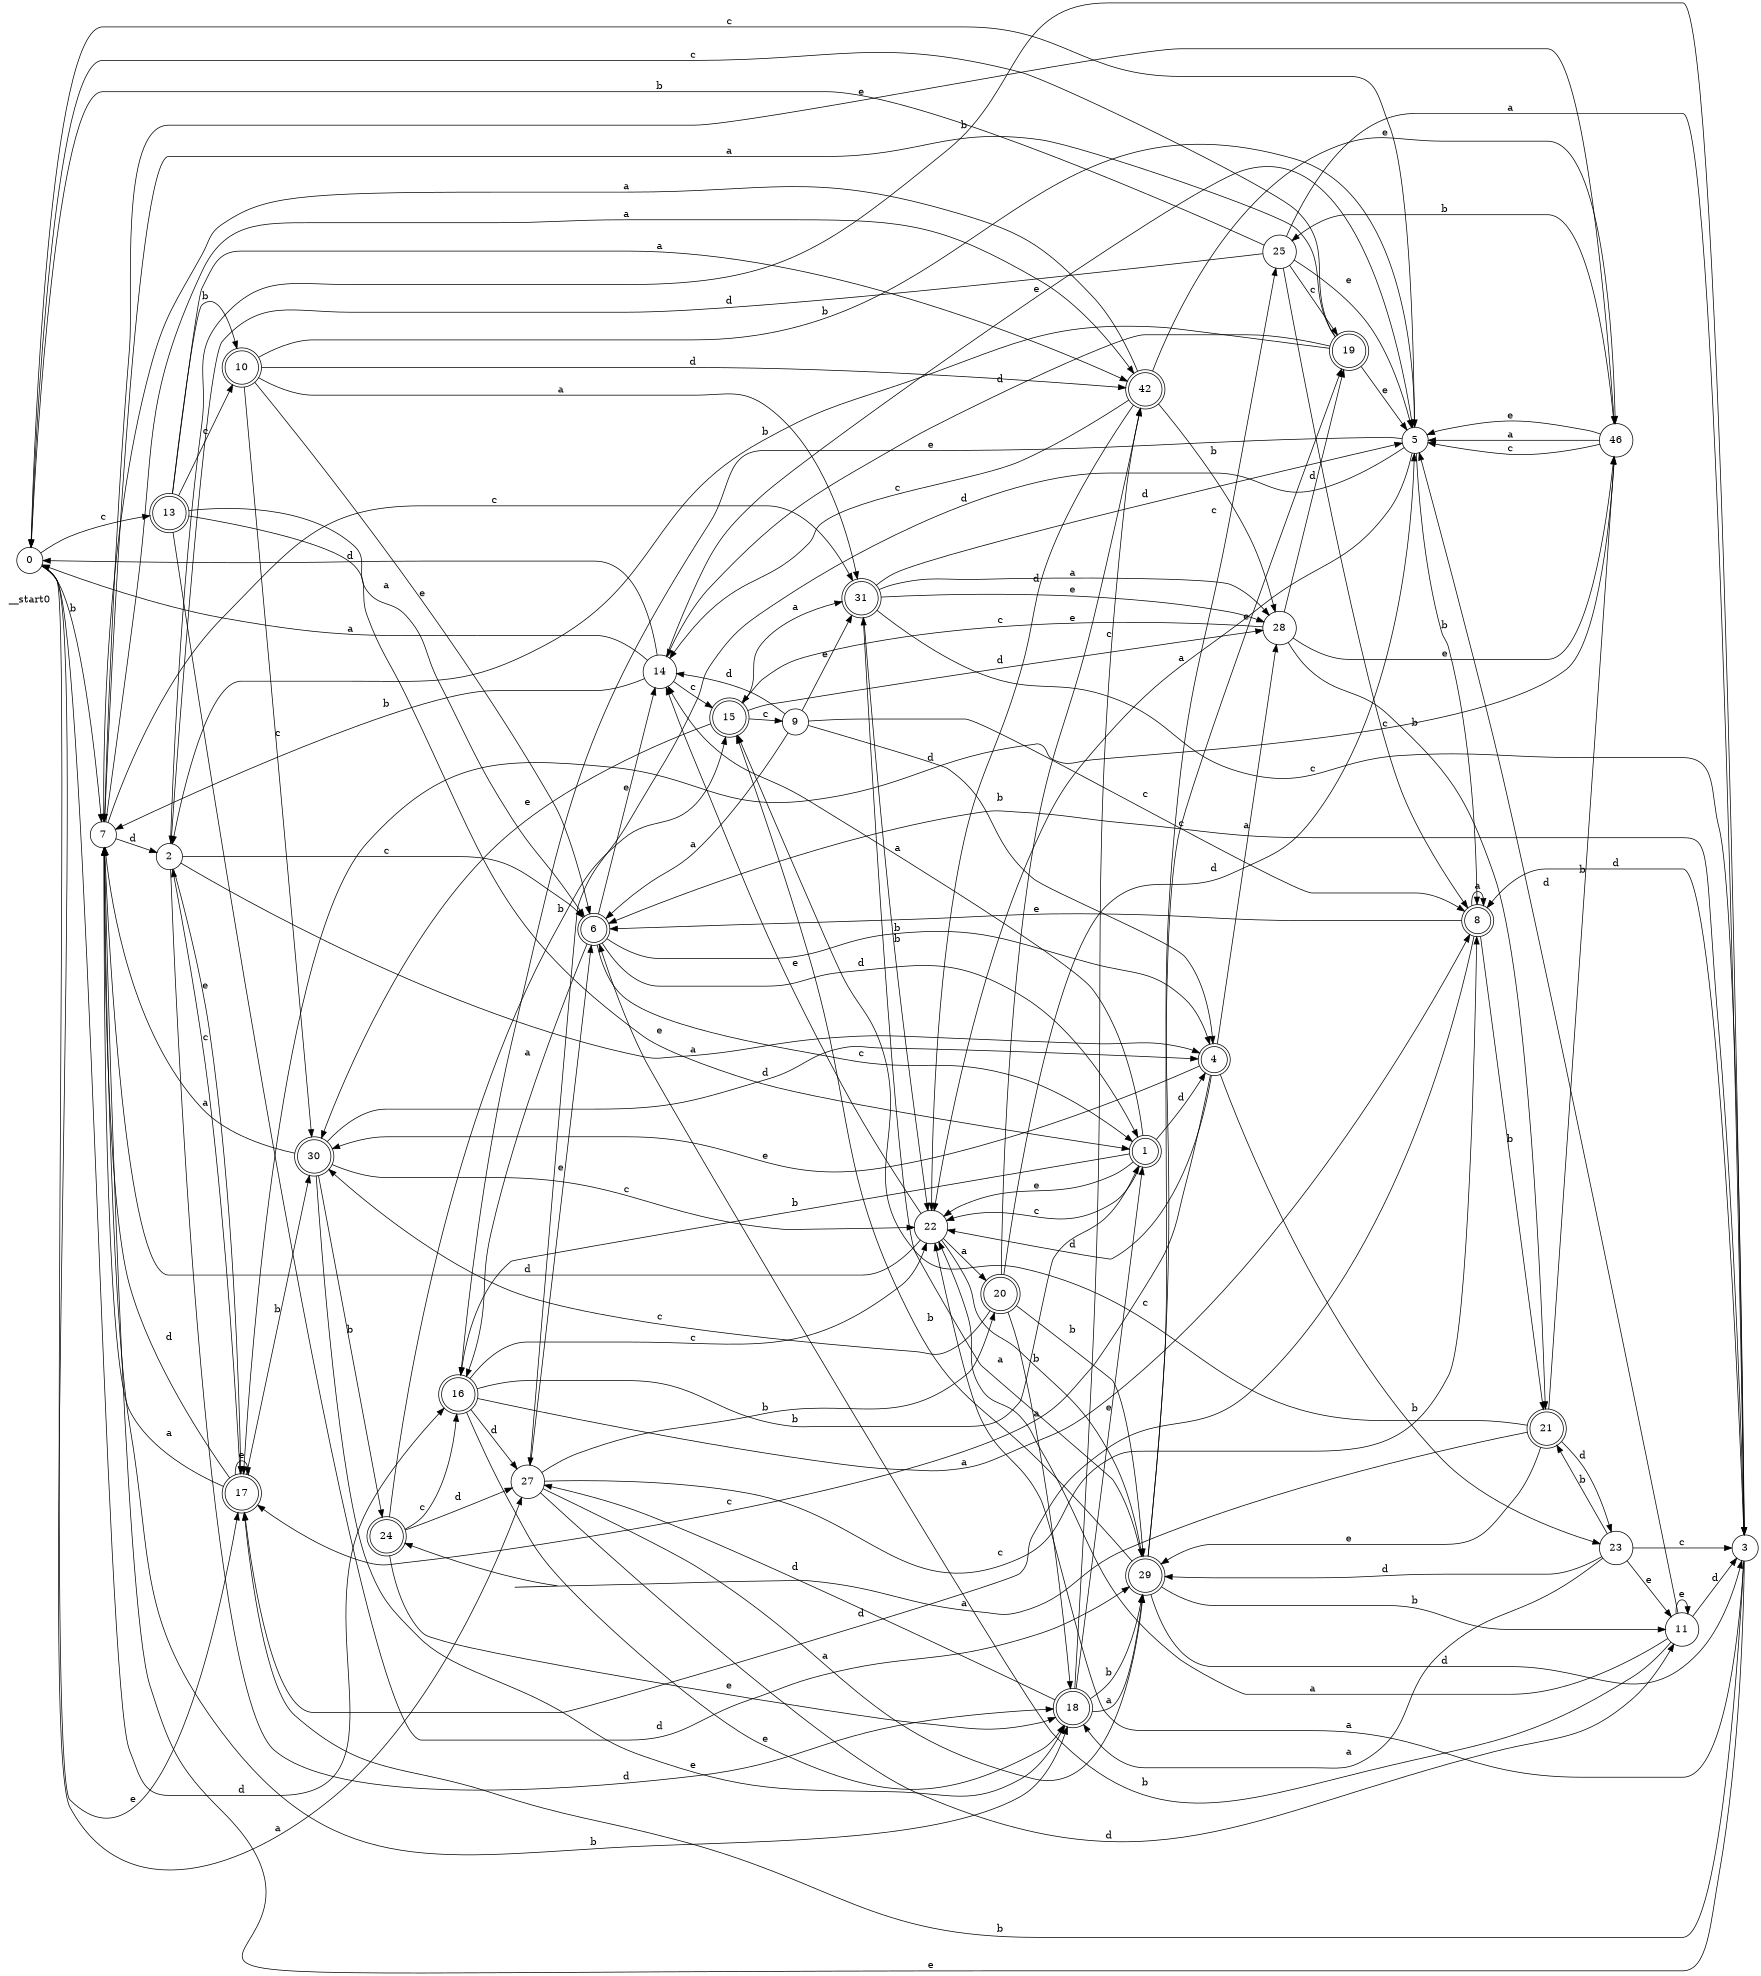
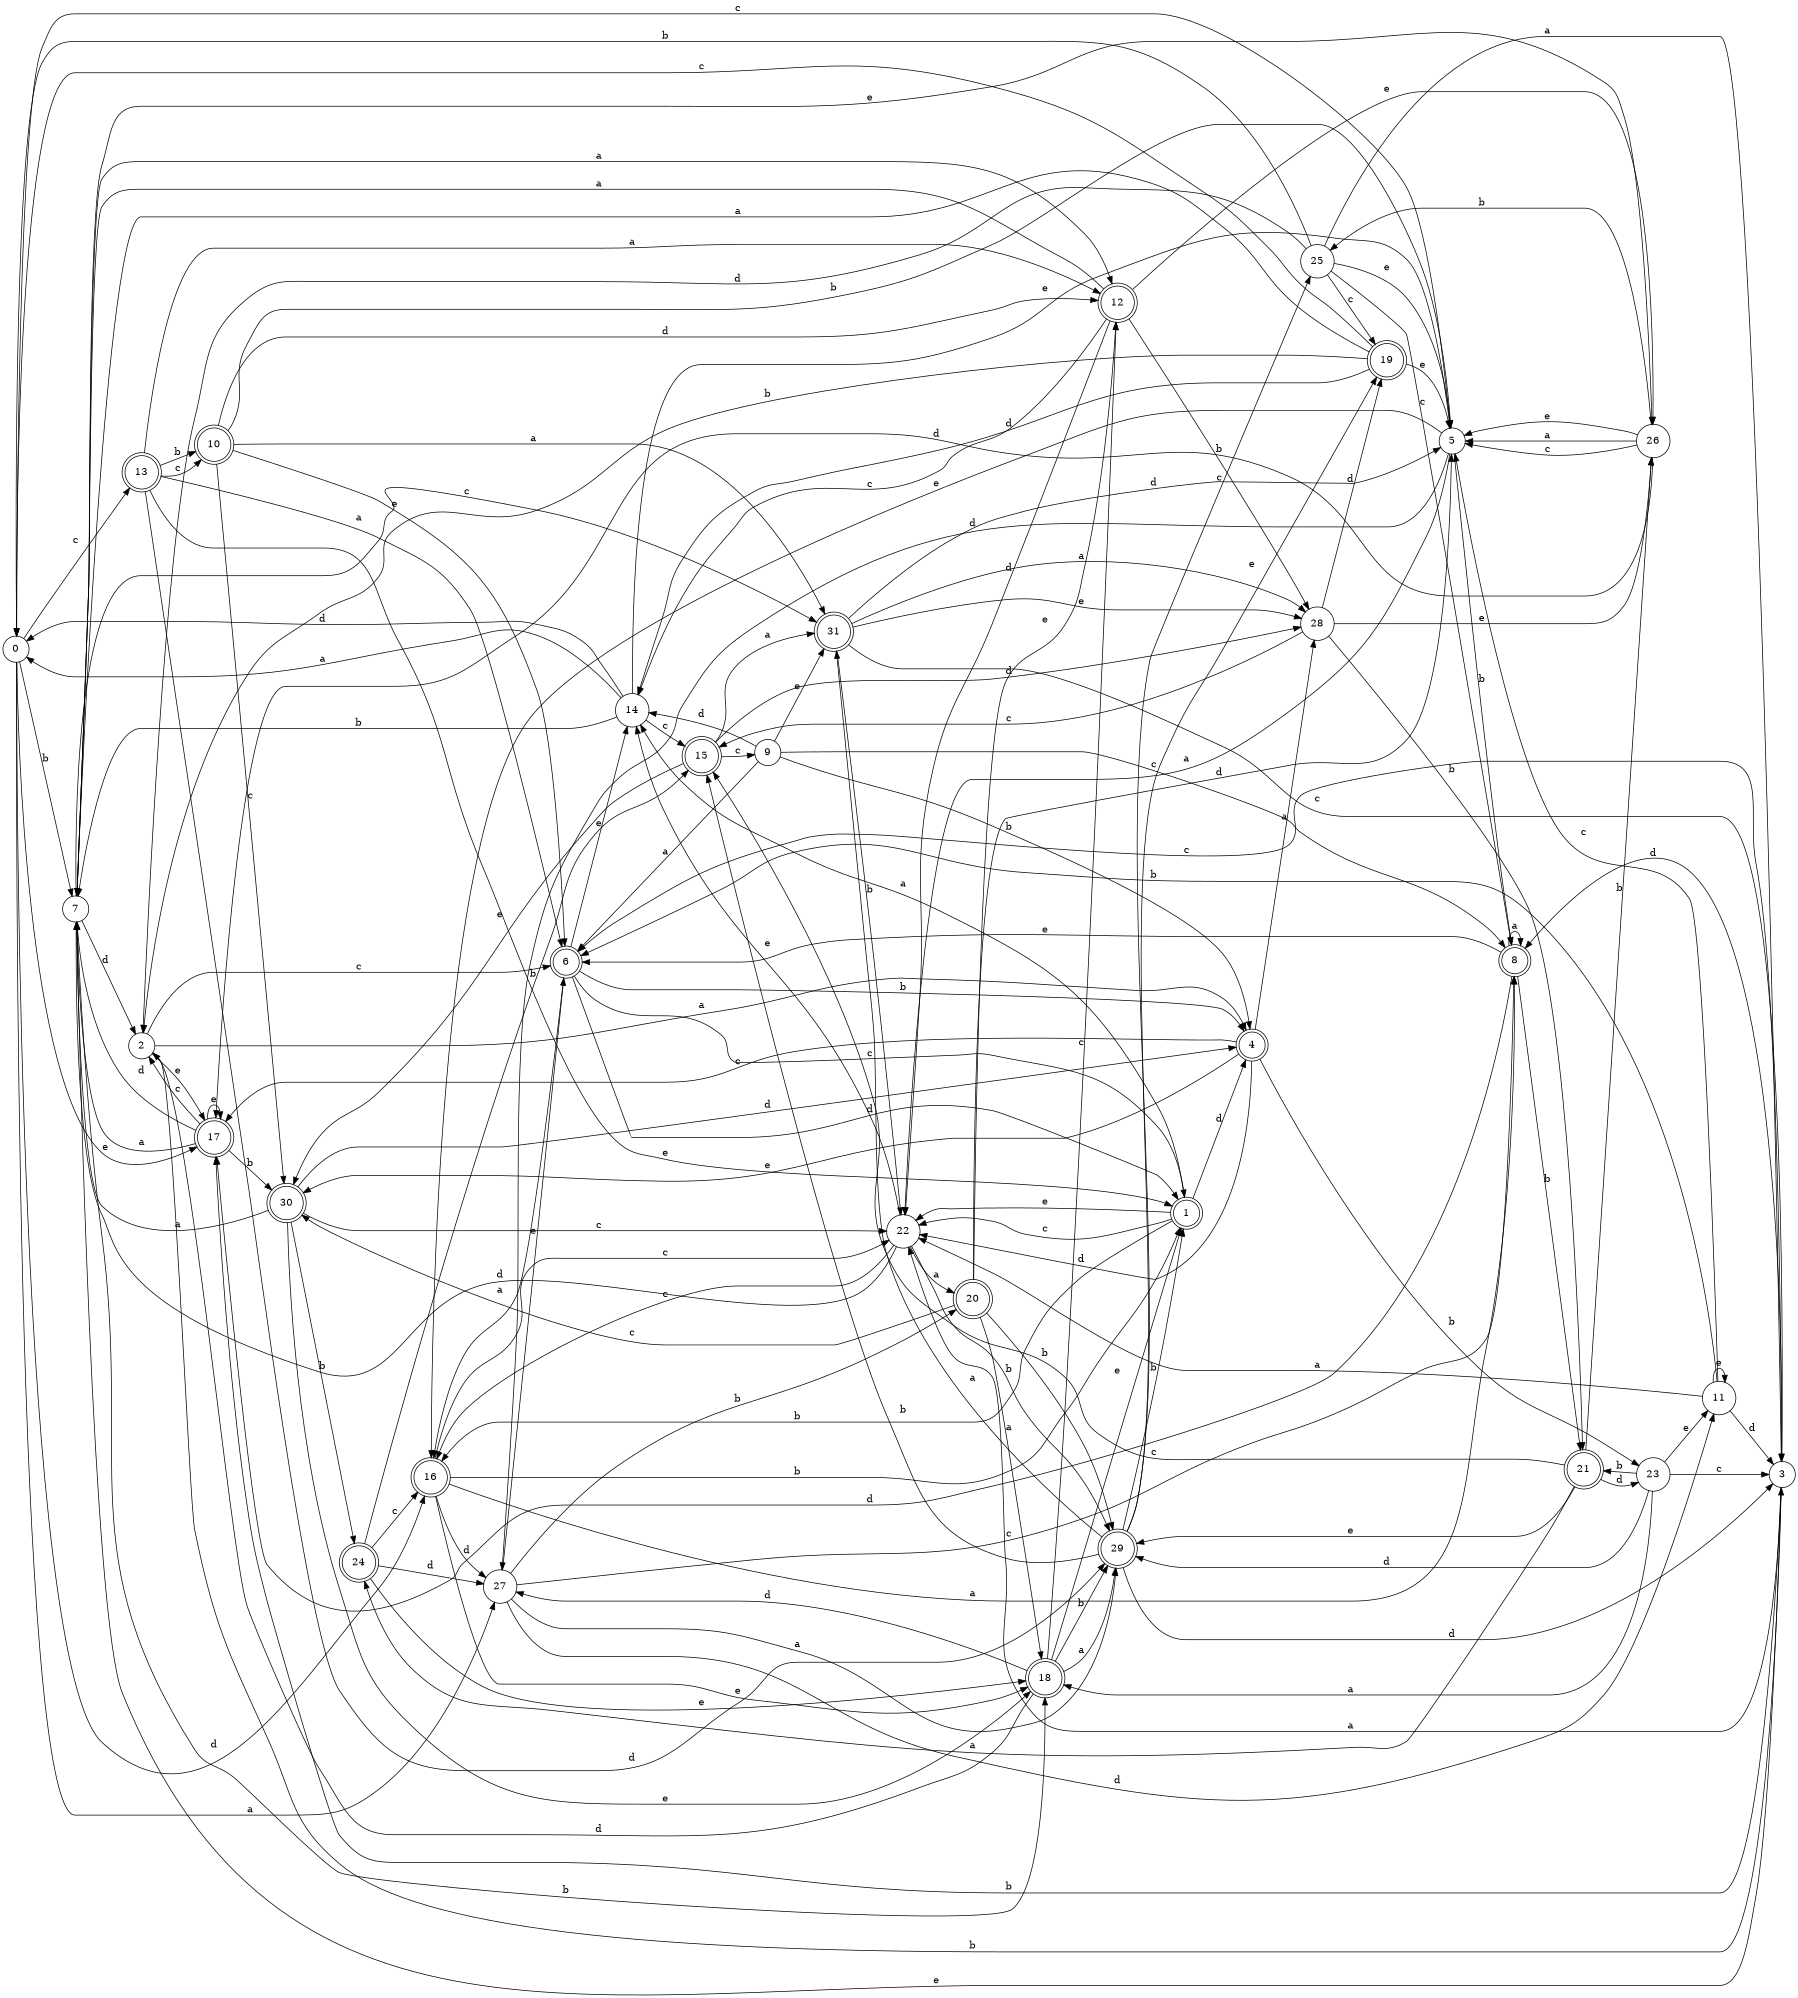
node "42": label "42" -> "12"
node "46": label "46" -> "26"
node "__start0": removed
edge "11" -> "5": label "d" -> "c"
edge "22" -> "16": added, label "c"
edge "29" -> "11": now "29" -> "1"
edge "2" -> "18": reversed
